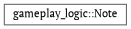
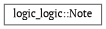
node "gameplay_logic::Note": label "gameplay_logic::Note" -> "logic_logic::Note"
